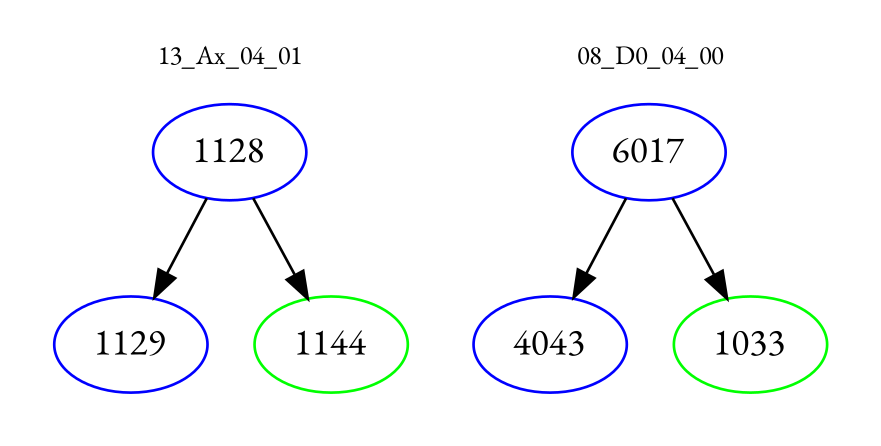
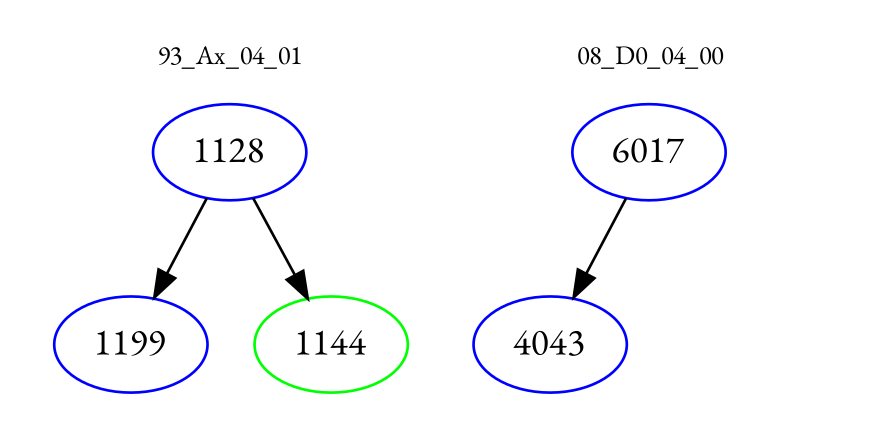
cluster "13_Ax_04_01": label "13_Ax_04_01" -> "93_Ax_04_01"
node "1129": label "1129" -> "1199"
node "1033": removed
